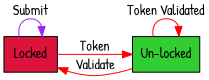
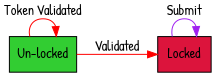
edge "Locked" -> "Un-locked": removed, label "Token"
edge "Un-locked" -> "Locked": label "Validate" -> "Validated"
